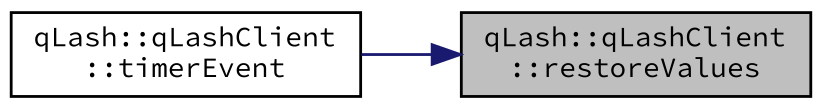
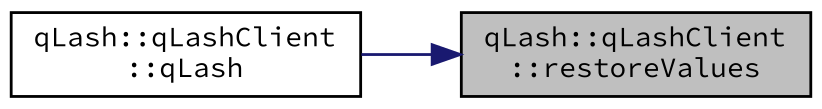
node "qLash::qLashClient ::timerEvent": label "qLash::qLashClient ::timerEvent" -> "qLash::qLashClient ::qLash"
